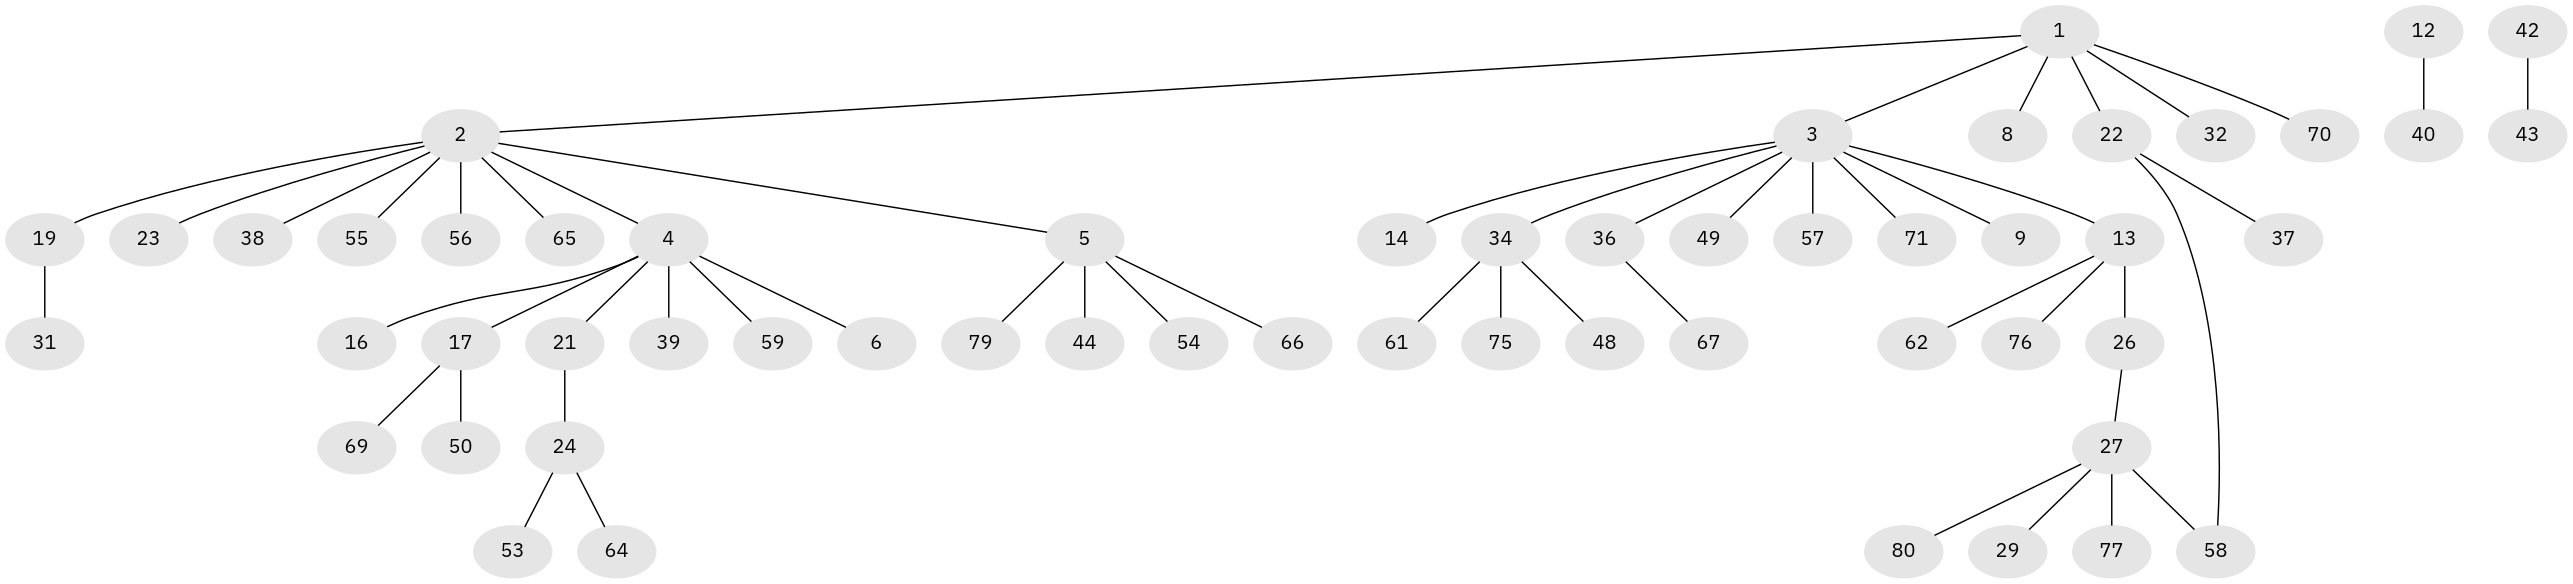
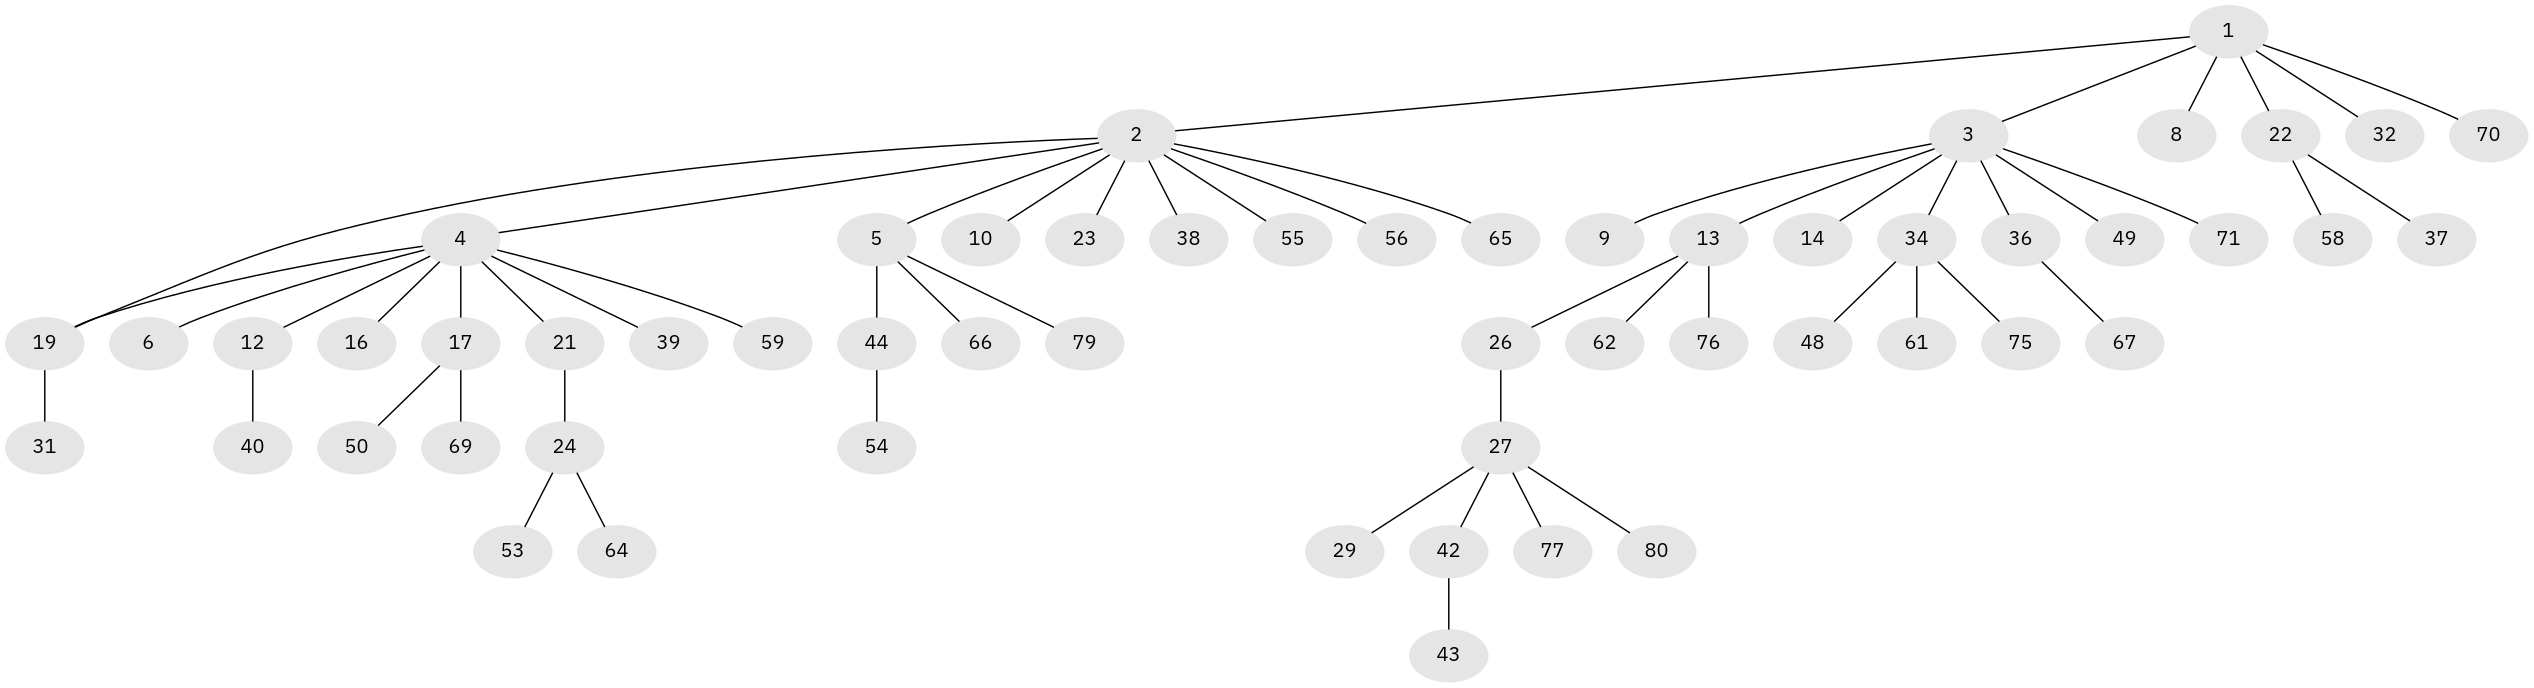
node "10": added
node "57": removed
edge "4" -- "19": added
edge "4" -- "12": added
edge "5" -- "54": now "44" -- "54"
edge "27" -- "58": now "27" -- "42"
